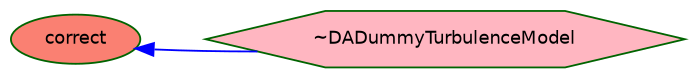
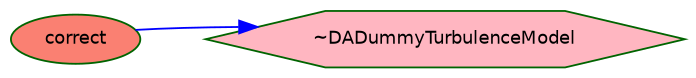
edge "~DADummyTurbulenceModel" -> "correct": reversed
